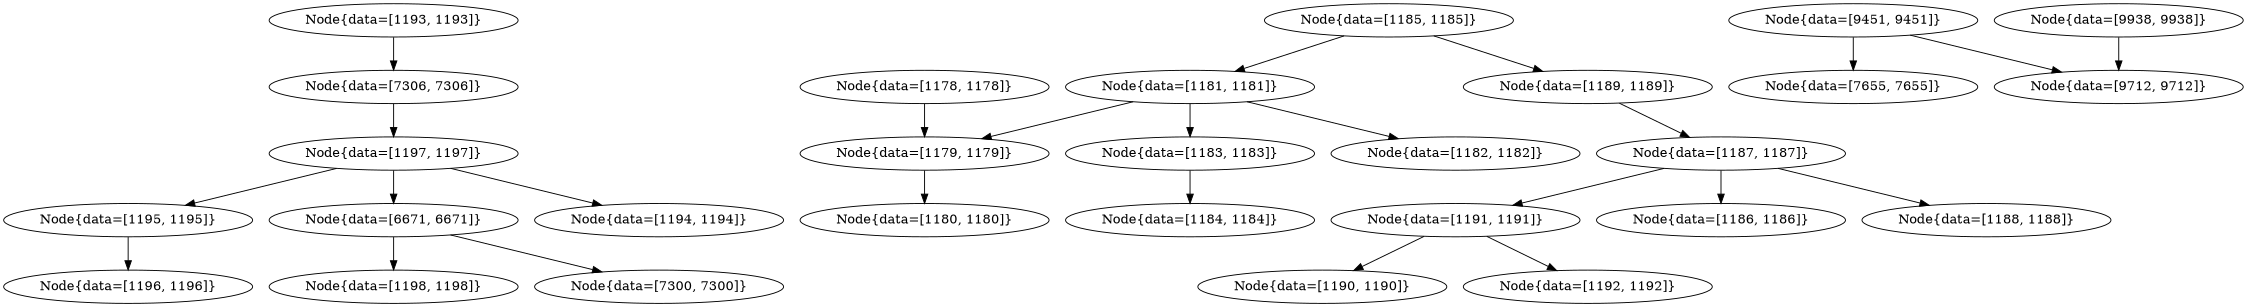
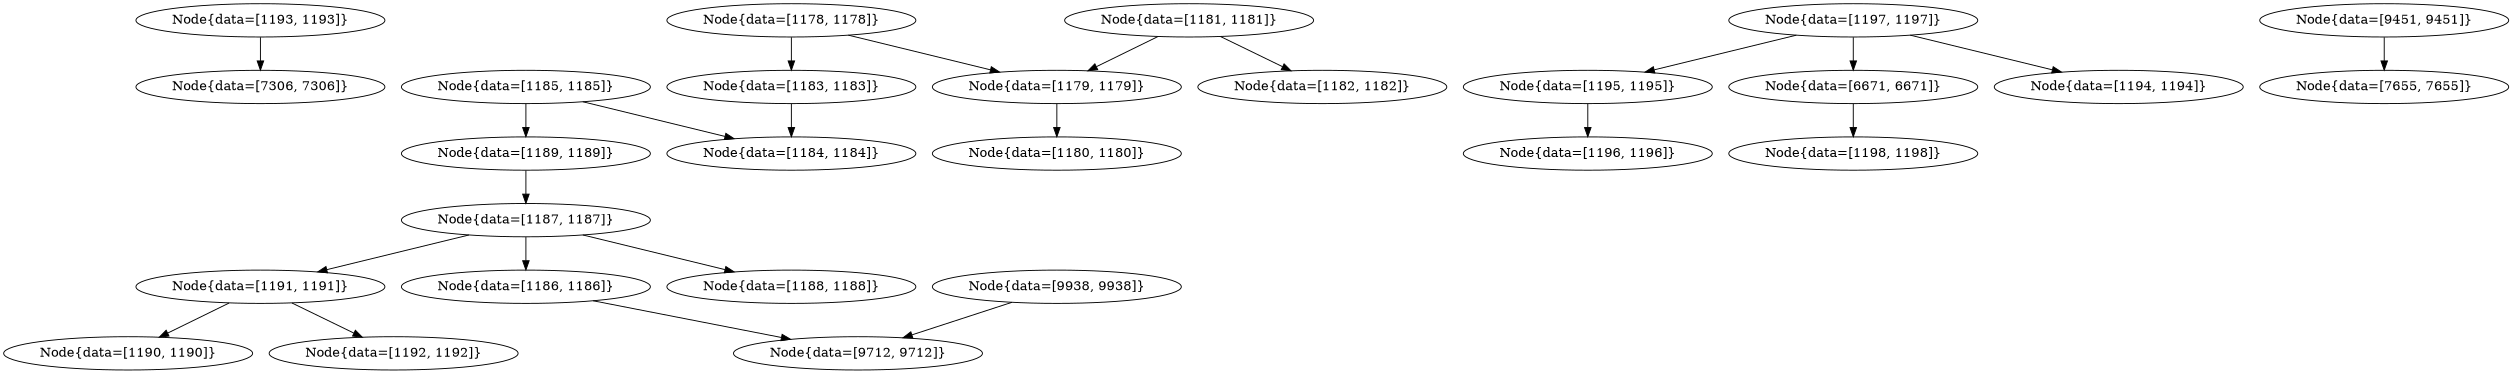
edge "Node{data=[1185, 1185]}" -> "Node{data=[1181, 1181]}": now "Node{data=[1185, 1185]}" -> "Node{data=[1184, 1184]}"
edge "Node{data=[9451, 9451]}" -> "Node{data=[9712, 9712]}": now "Node{data=[1186, 1186]}" -> "Node{data=[9712, 9712]}"
edge "Node{data=[7306, 7306]}" -> "Node{data=[1197, 1197]}": removed
edge "Node{data=[1181, 1181]}" -> "Node{data=[1183, 1183]}": now "Node{data=[1178, 1178]}" -> "Node{data=[1183, 1183]}"
node "Node{data=[7300, 7300]}": removed
